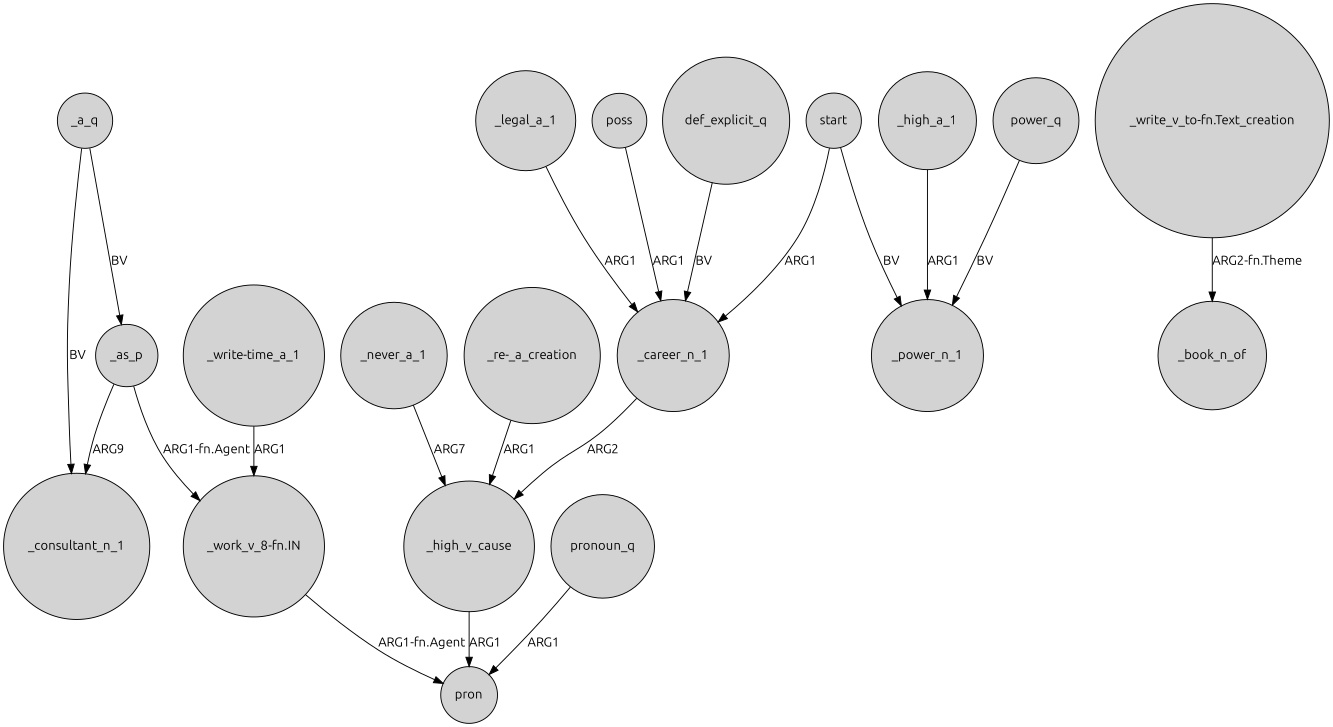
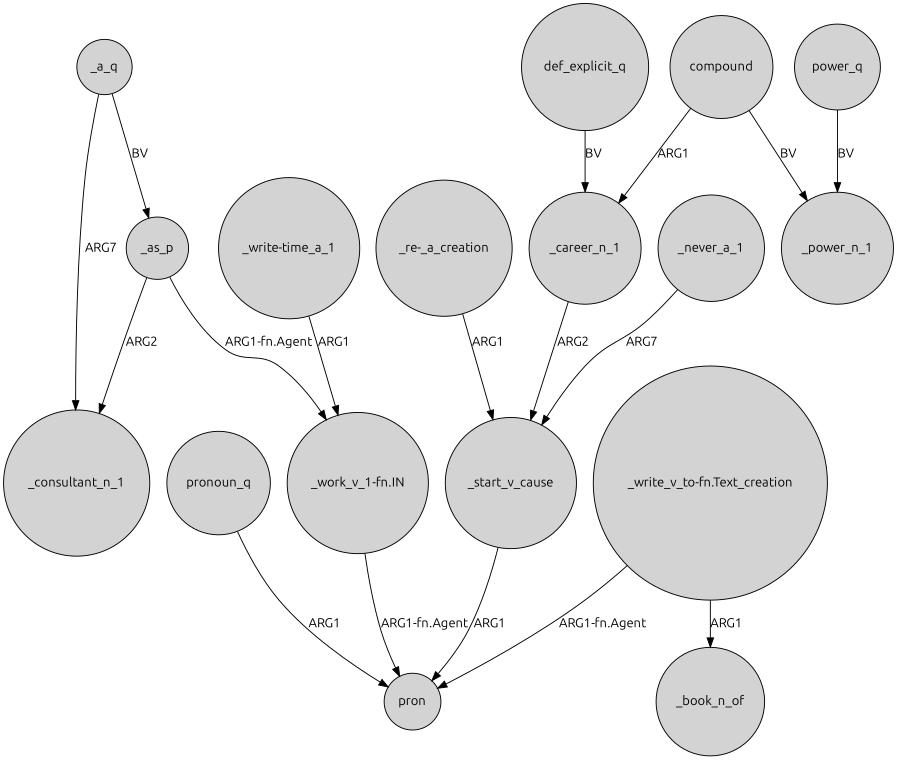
node "_legal_a_1": removed
node "poss": removed
node "start": label "start" -> "compound"
node "_high_a_1": removed
edge "_write_v_to-fn.Text_creation" -> "_book_n_of": label "ARG2-fn.Theme" -> "ARG1"
edge "_a_q" -> "_consultant_n_1": label "BV" -> "ARG7"
edge "_as_p" -> "_consultant_n_1": label "ARG9" -> "ARG2"
node "_work_v_8-fn.IN": label "_work_v_8-fn.IN" -> "_work_v_1-fn.IN"
node "_high_v_cause": label "_high_v_cause" -> "_start_v_cause"
edge "_write_v_to-fn.Text_creation" -> "pron": added, label "ARG1-fn.Agent"
